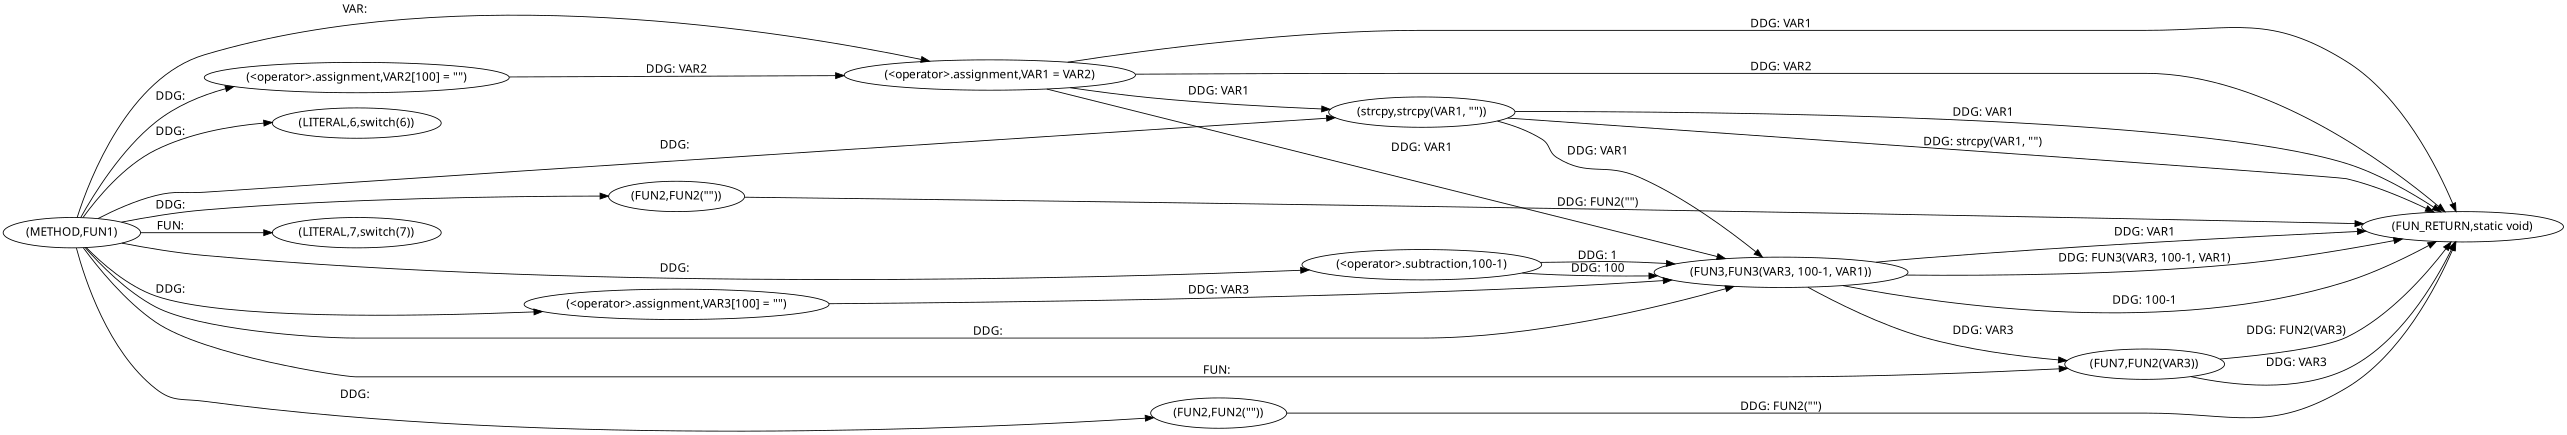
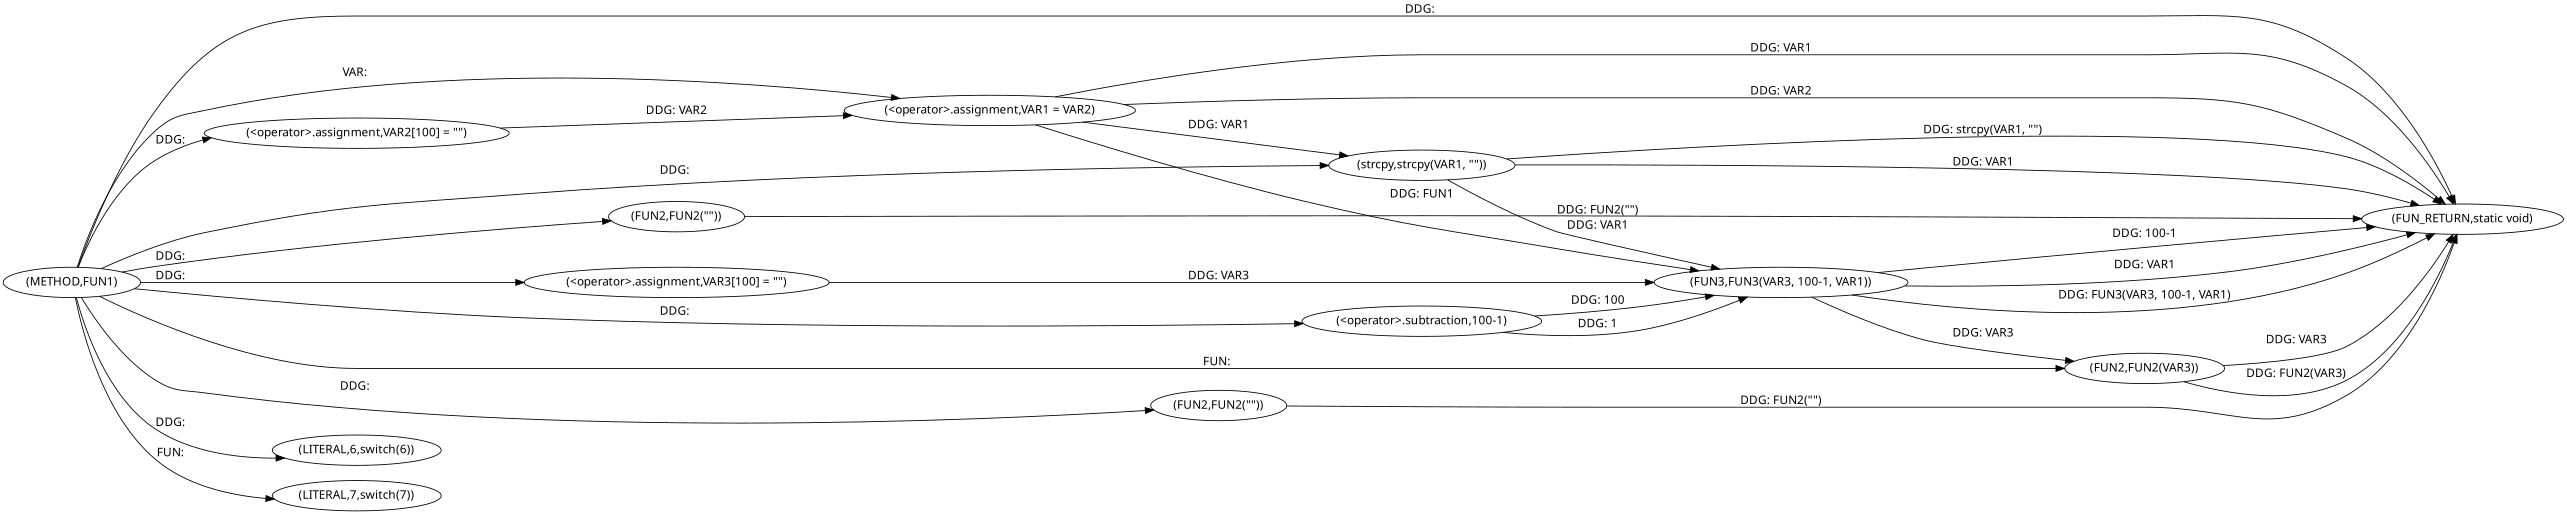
edge "(<operator>.assignment,VAR1 = VAR2)" -> "(FUN3,FUN3(VAR3, 100-1, VAR1))": label "DDG: VAR1" -> "DDG: FUN1"
edge "(METHOD,FUN1)" -> "(FUN3,FUN3(VAR3, 100-1, VAR1))": now "(METHOD,FUN1)" -> "(FUN_RETURN,static void)"
node "(FUN7,FUN2(VAR3))": label "(FUN7,FUN2(VAR3))" -> "(FUN2,FUN2(VAR3))"
